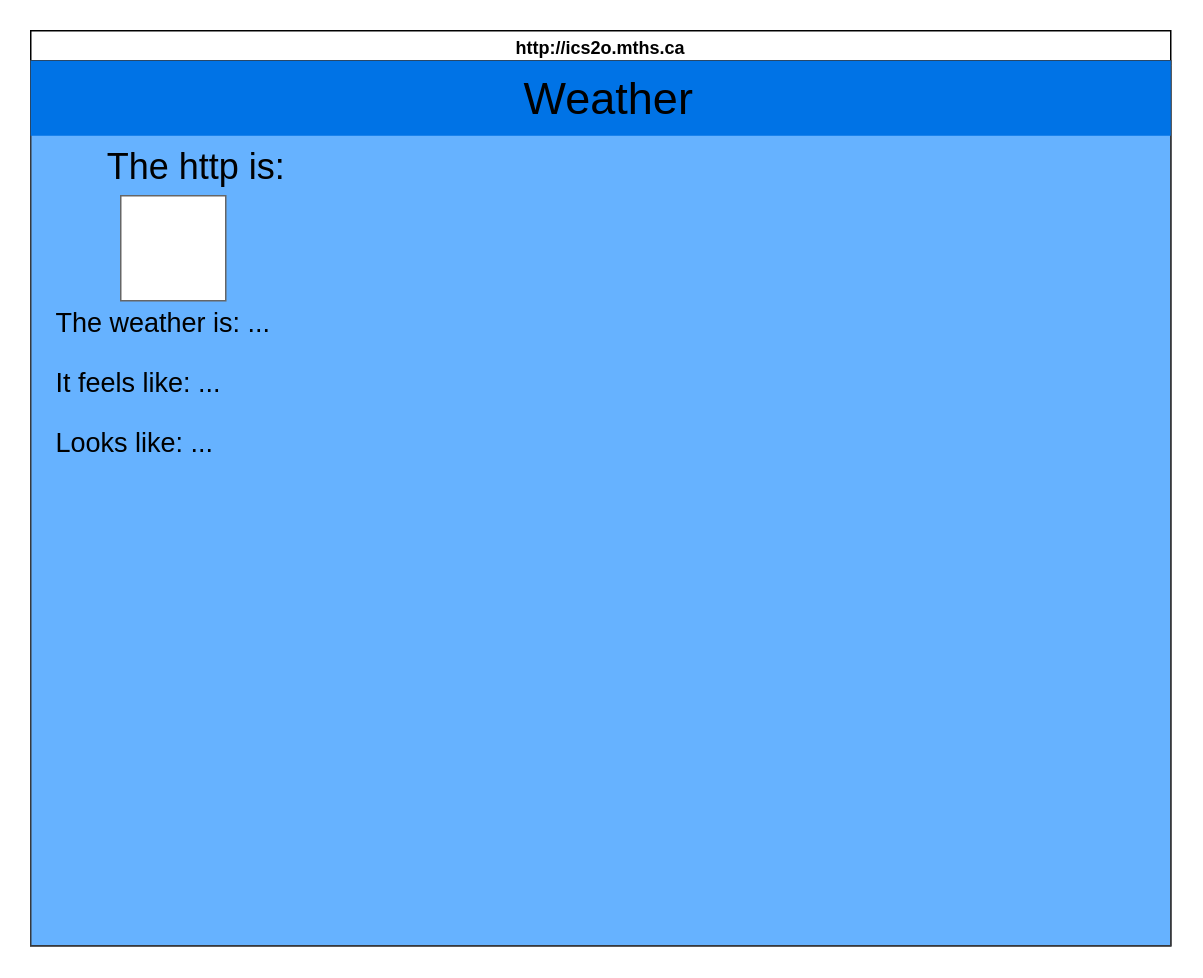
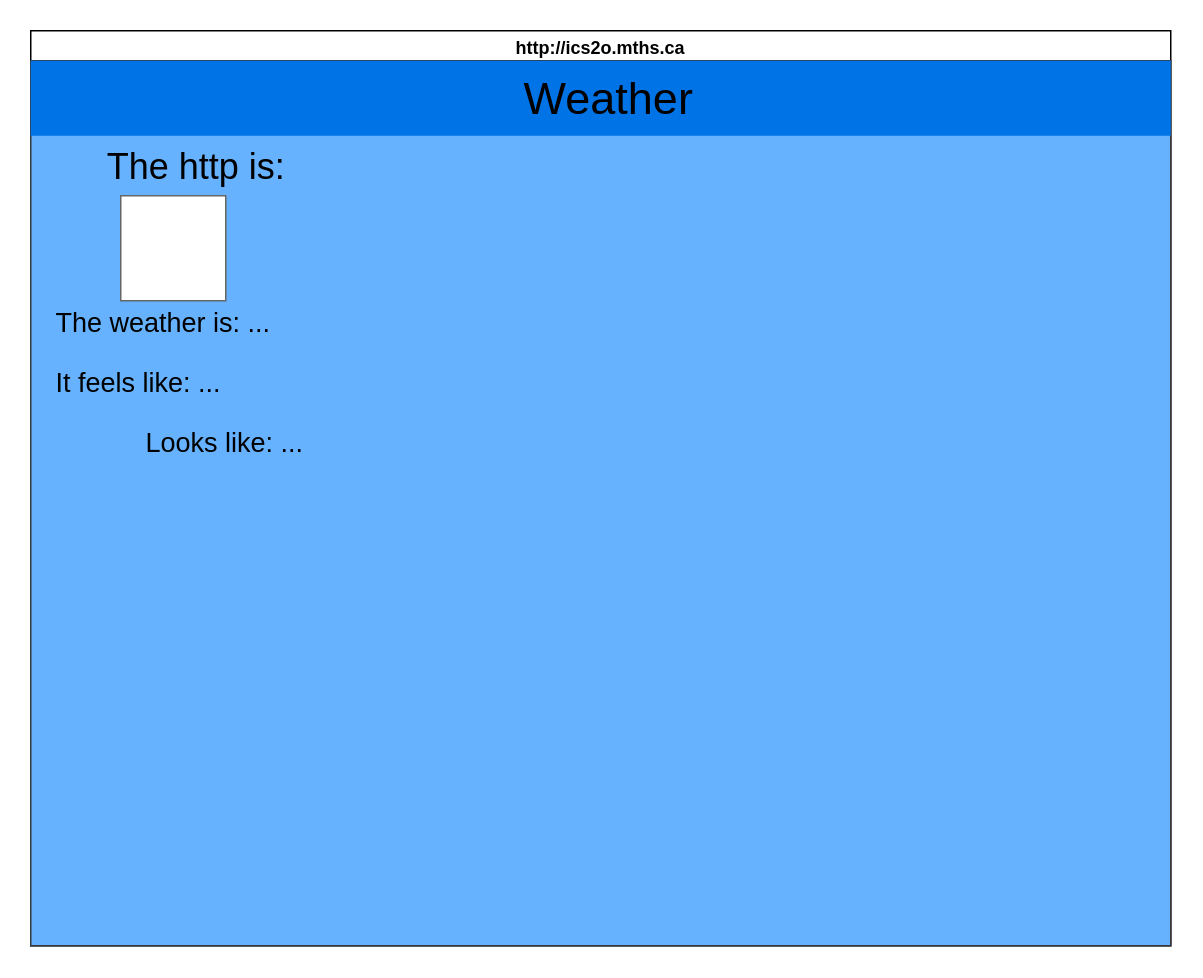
node "Looks like: ...": moved (451, 443) -> (541, 443)
